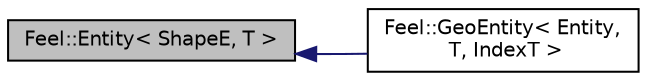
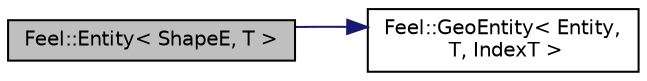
edge "Feel::GeoEntity< Entity, T, IndexT >" -> "Feel::Entity< ShapeE, T >": reversed
